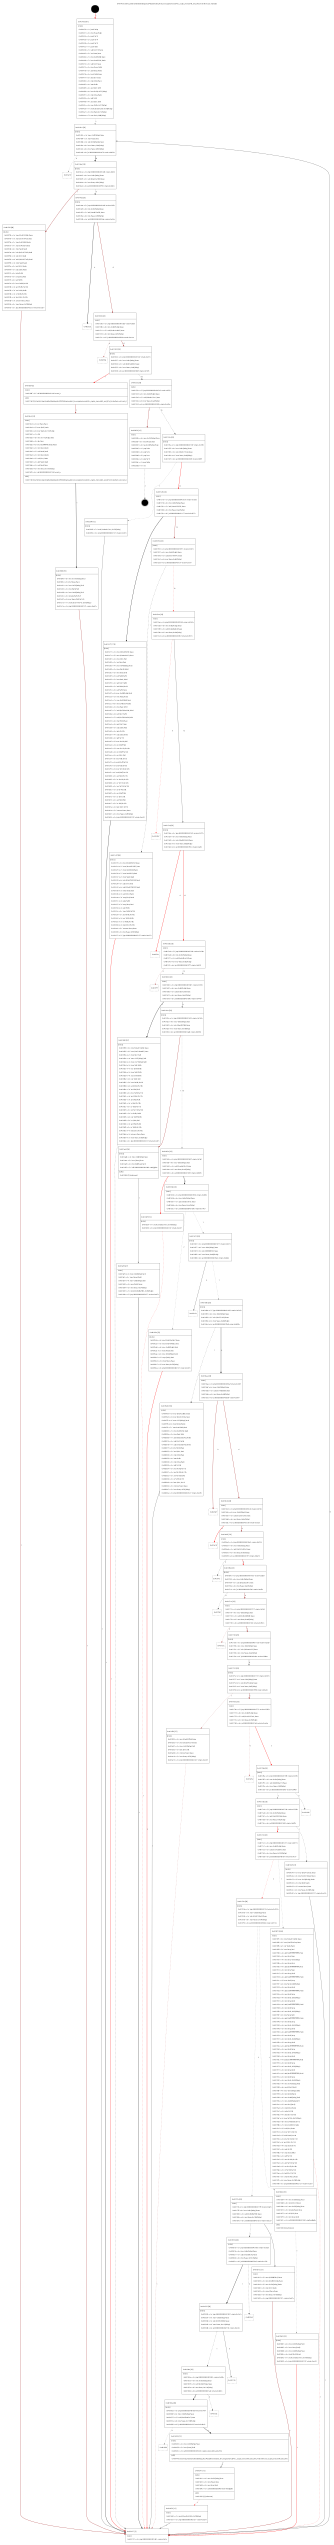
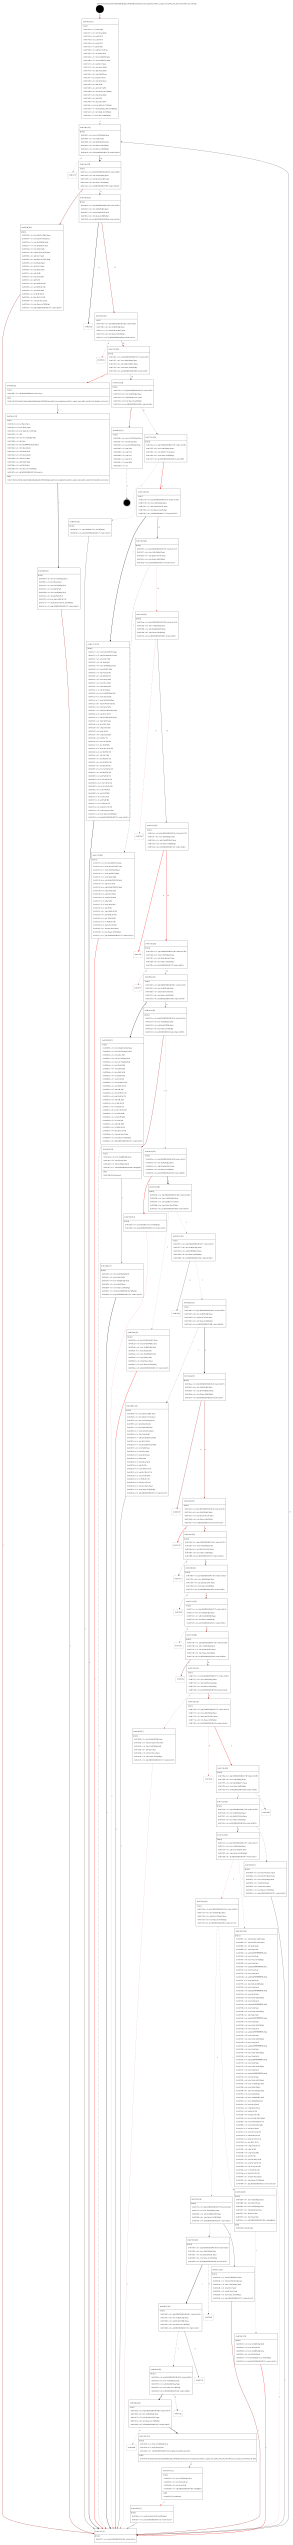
node "0x401e0a": added
